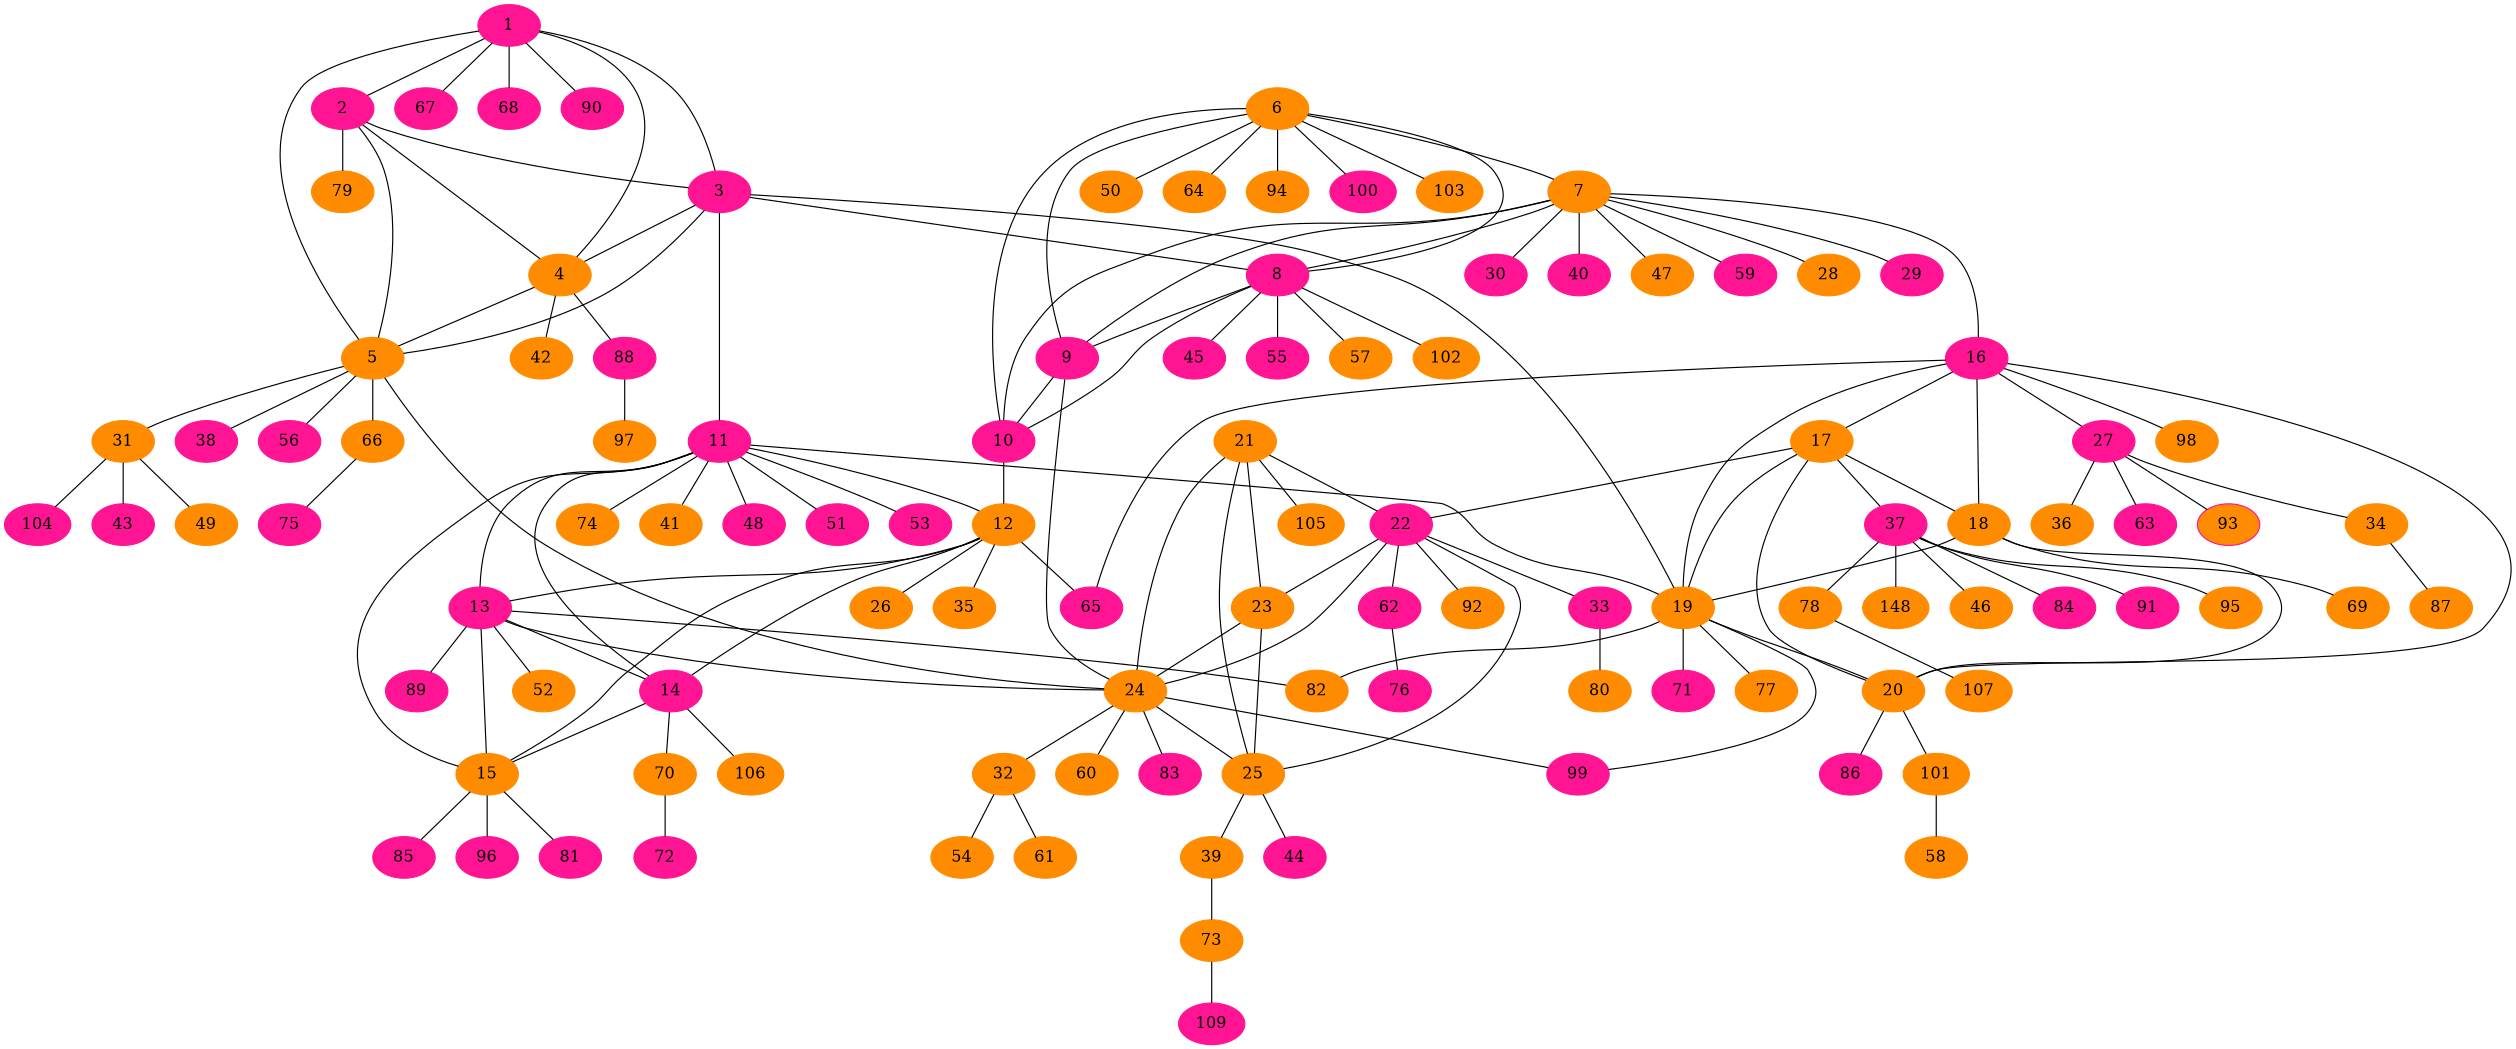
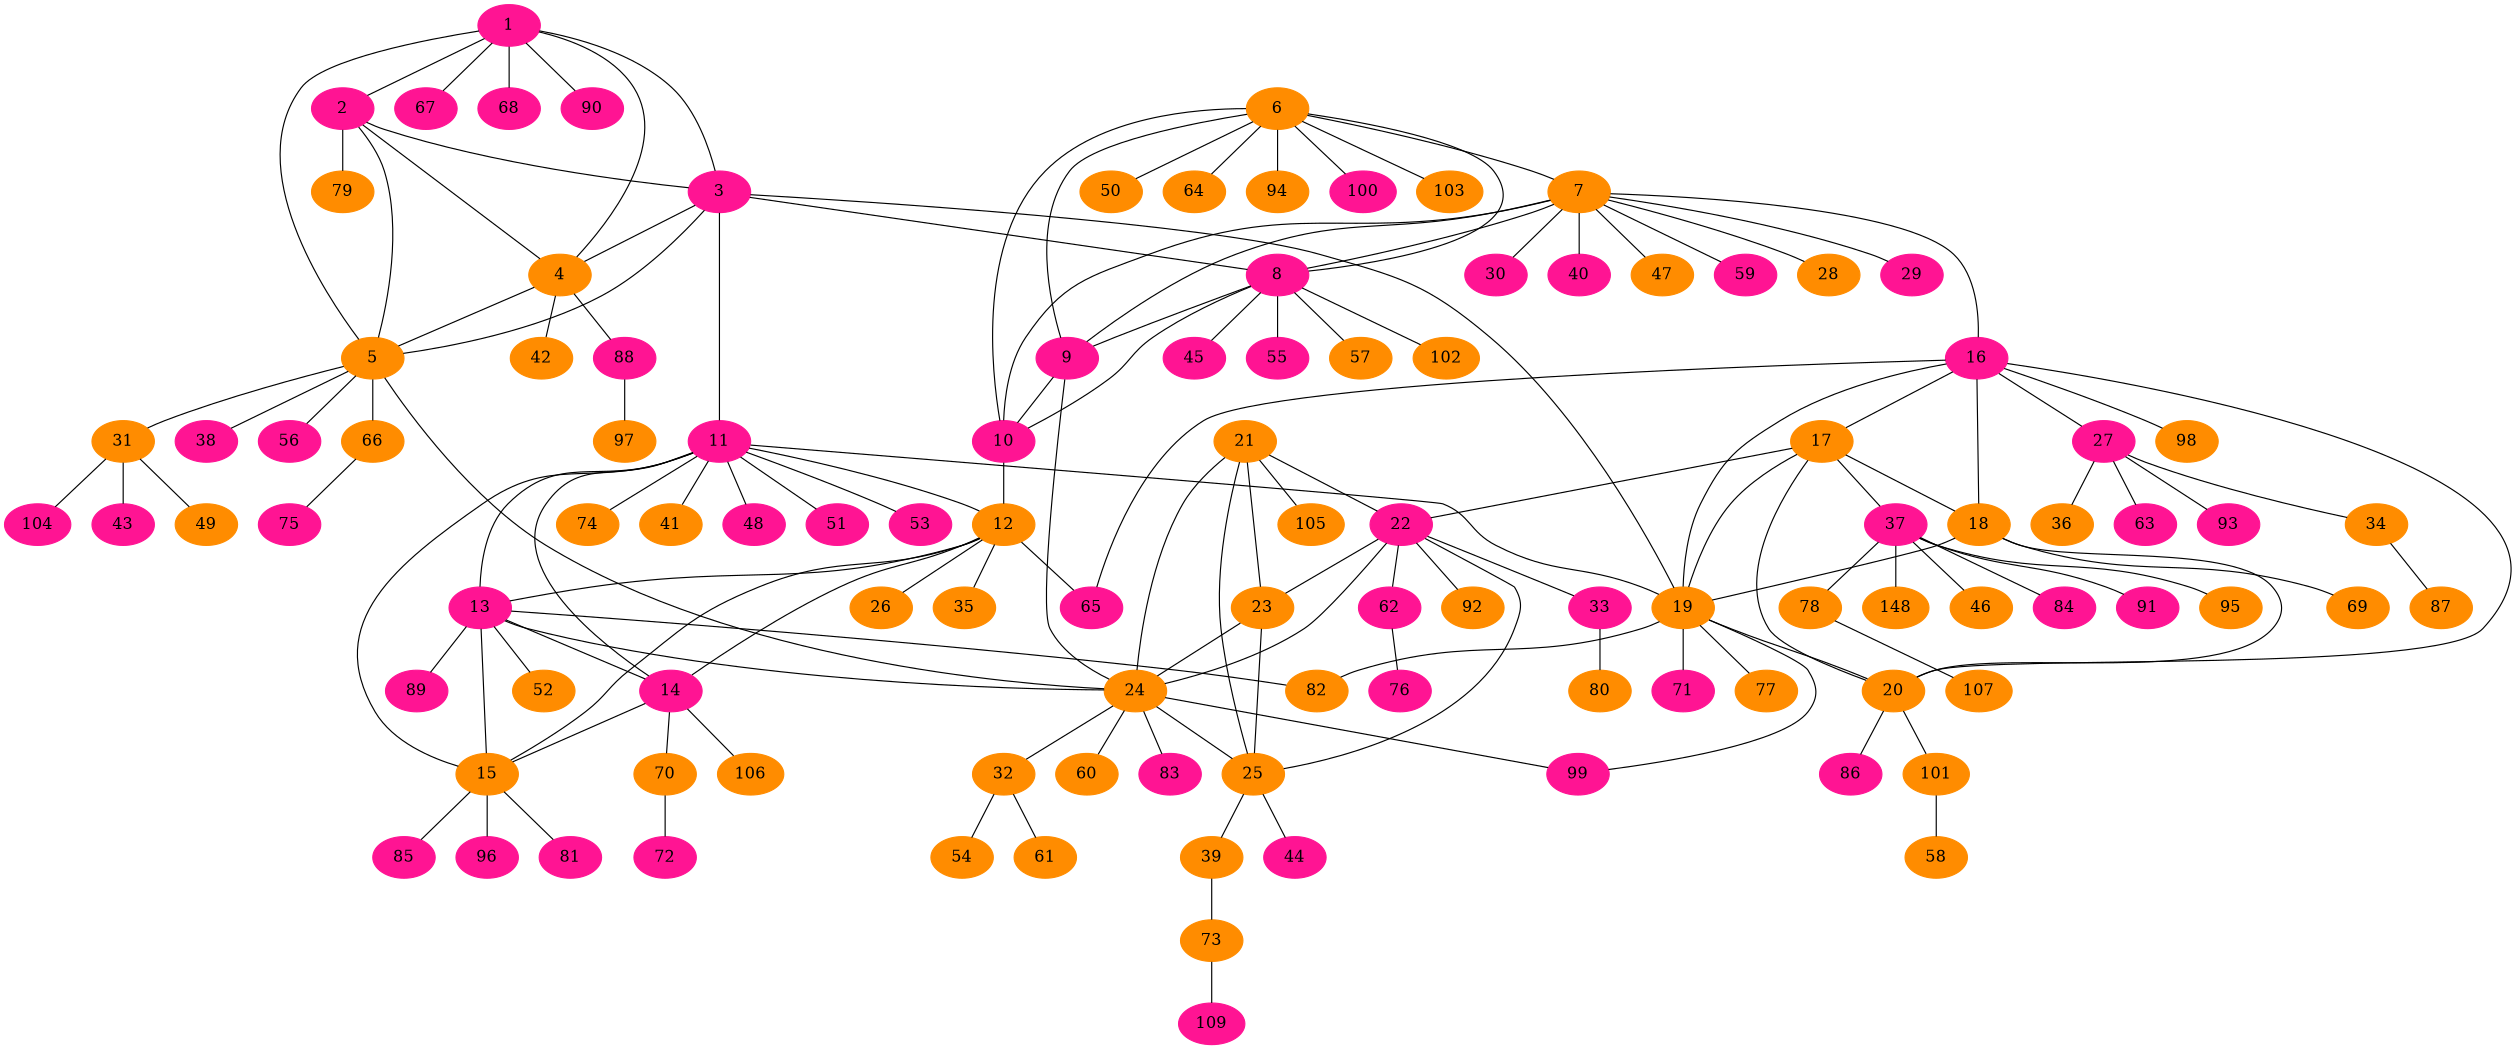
node "93": fillcolor darkorange -> deeppink
